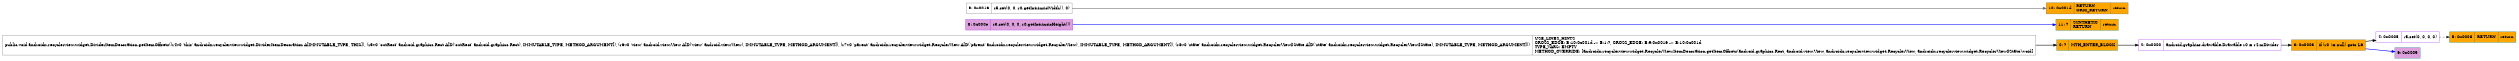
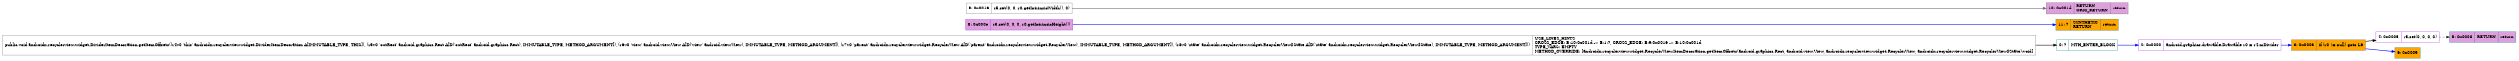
node "10: 0x001d": fillcolor orange -> plum
node "5: 0x0008": fillcolor orange -> plum
node "0: ?": fillcolor orange -> white
edge "0: ?" -> "2: 0x0000": color black -> blue
edge "2: 0x0000" -> "3: 0x0003": color black -> blue
node "6: 0x0009": fillcolor plum -> orange
